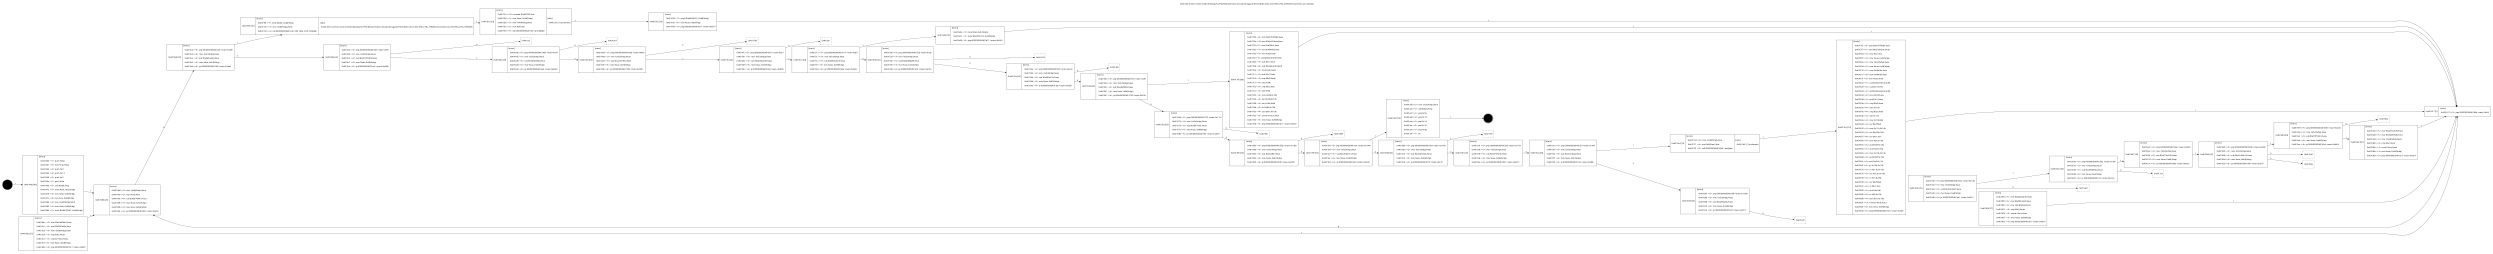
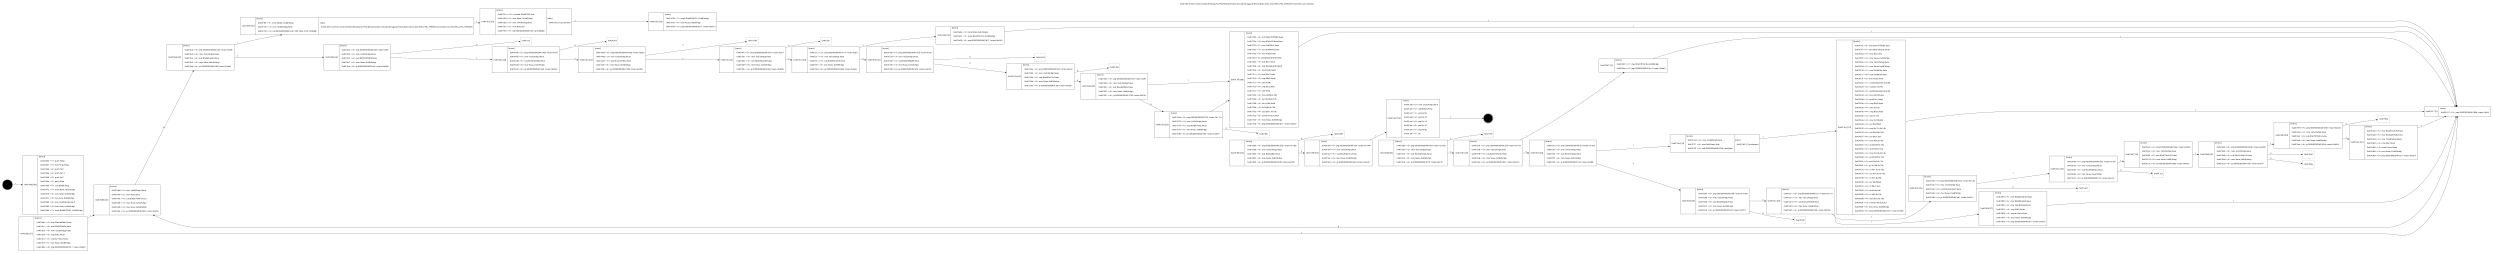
node "0x401897 [12]": added
edge "0x40156d [25]" -> "0x401586 [25]": now "0x40156d [25]" -> "0x401795 [88]"
edge "0x40159f [25]" -> "0x4015b8 [25]": removed, label "4"
edge "0x401460 [45]" -> "0x40148d [23]": removed, label "1"
node "0x40161c [25]": added
